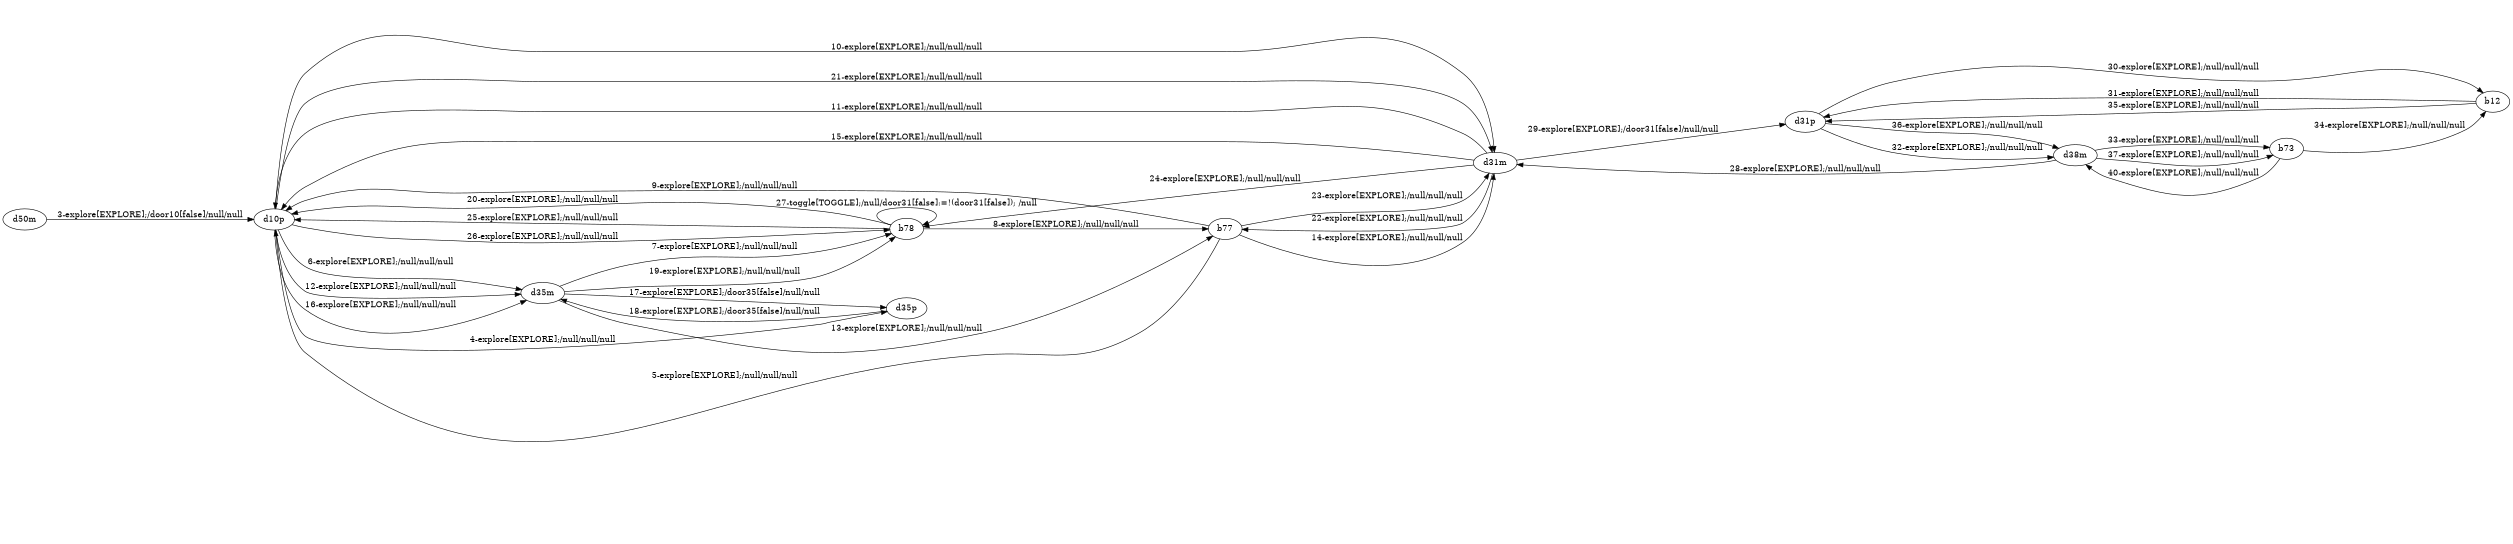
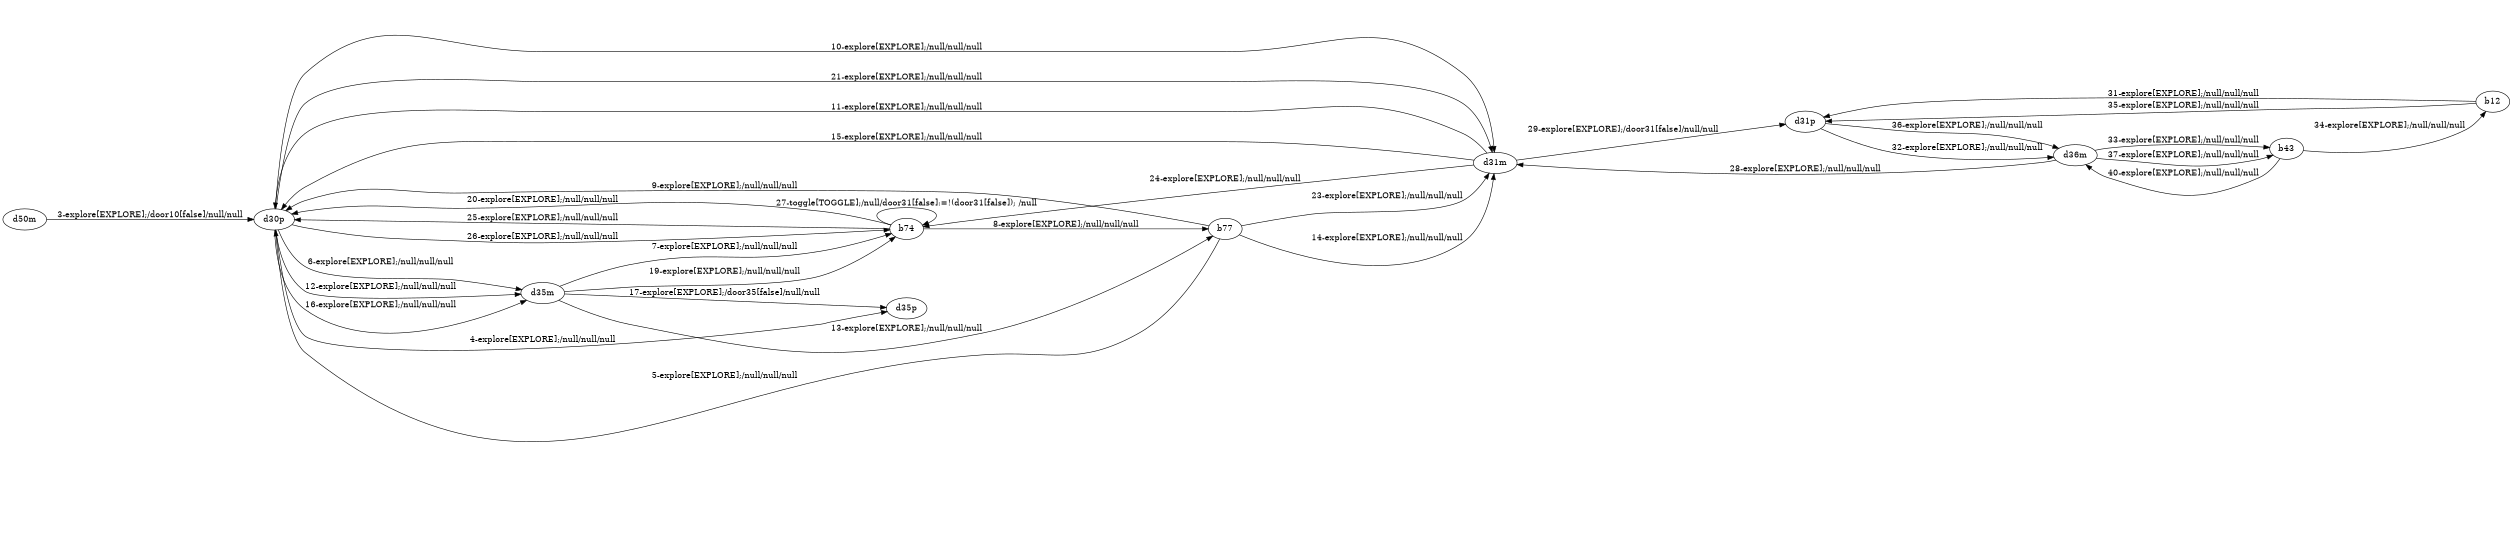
edge "d31p" -> "b12": removed, label "30-explore[EXPLORE];/null/null/null"
node "b73": label "b73" -> "b43"
node "d38m": label "d38m" -> "d36m"
node "d10p": label "d10p" -> "d30p"
node "b78": label "b78" -> "b74"
edge "d31m" -> "b77": removed, label "22-explore[EXPLORE];/null/null/null"
edge "d35p" -> "d35m": removed, label "18-explore[EXPLORE];/door35[false]/null/null"
